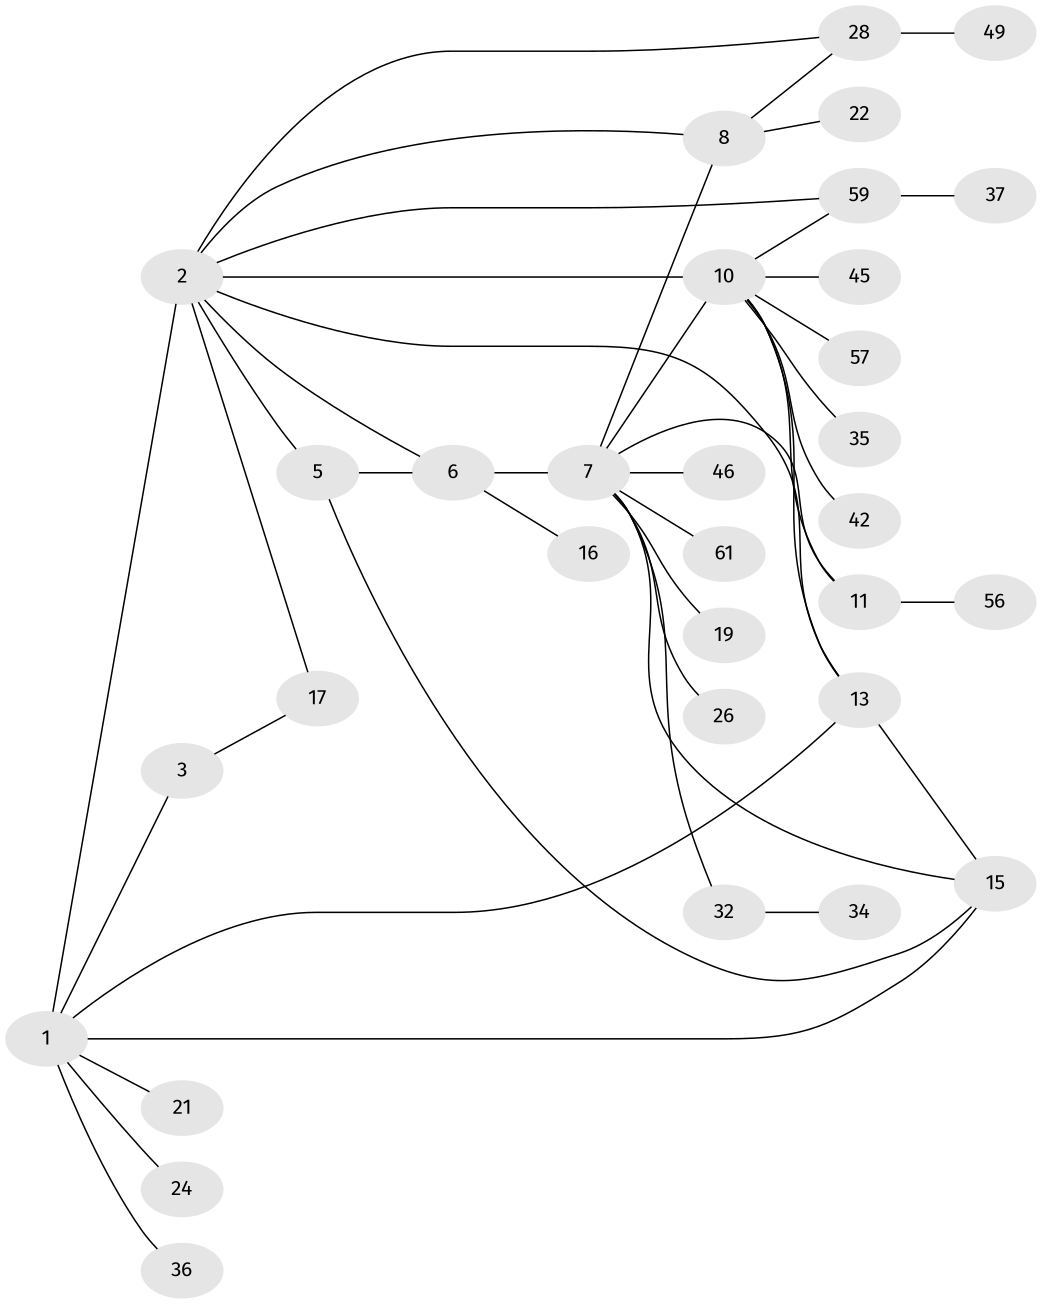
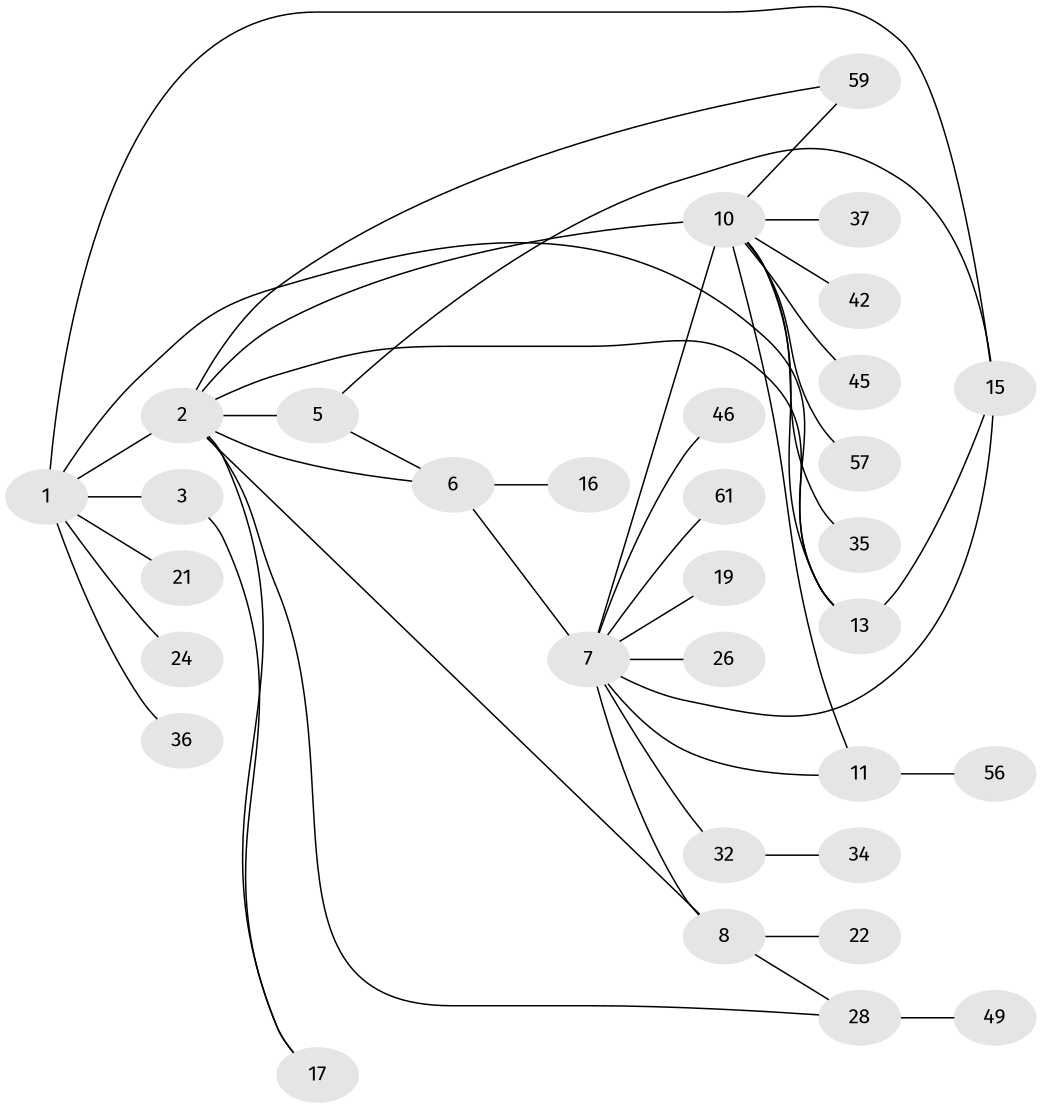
edge "59" -- "37": now "10" -- "37"
